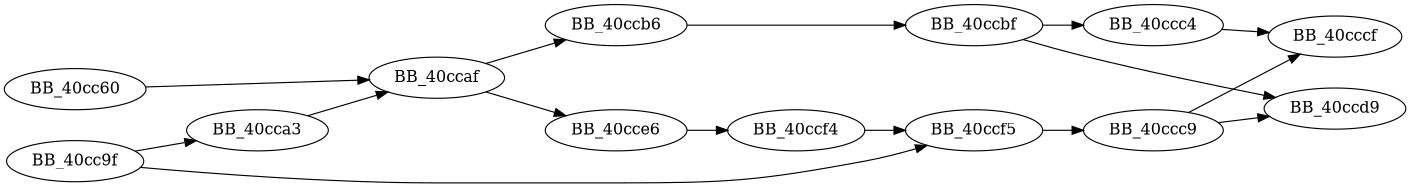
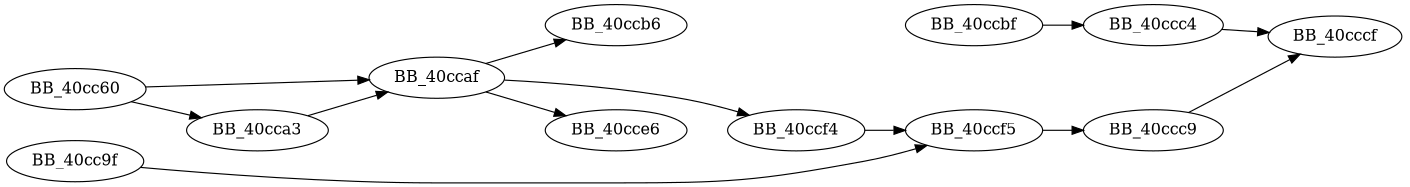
edge "BB_40ccb6" -> "BB_40ccbf": removed
node "BB_40ccd9": removed
edge "BB_40cce6" -> "BB_40ccf4": now "BB_40ccaf" -> "BB_40ccf4"
edge "BB_40cc9f" -> "BB_40cca3": now "BB_40cc60" -> "BB_40cca3"
